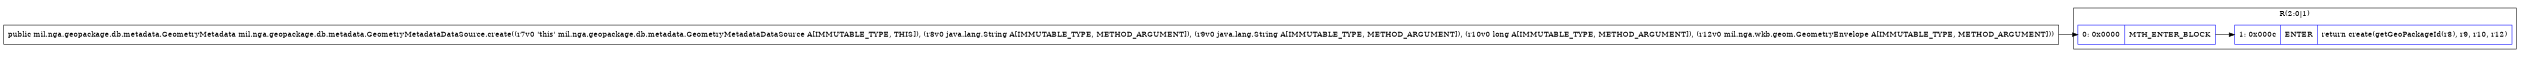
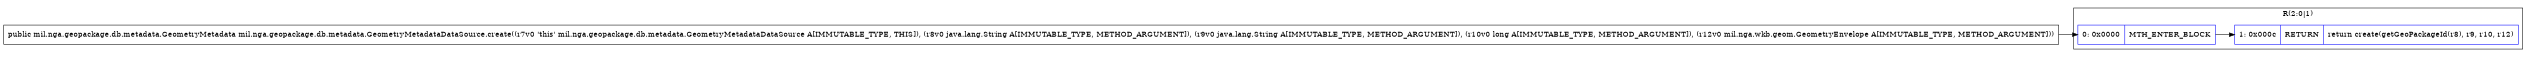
node "1: 0x000c": text "ENTER" -> "RETURN"
